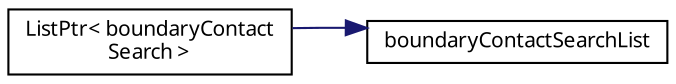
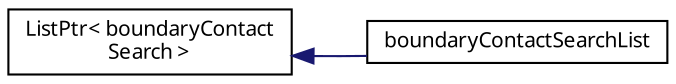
edge "ListPtr< boundaryContact Search >" -> "boundaryContactSearchList": reversed
